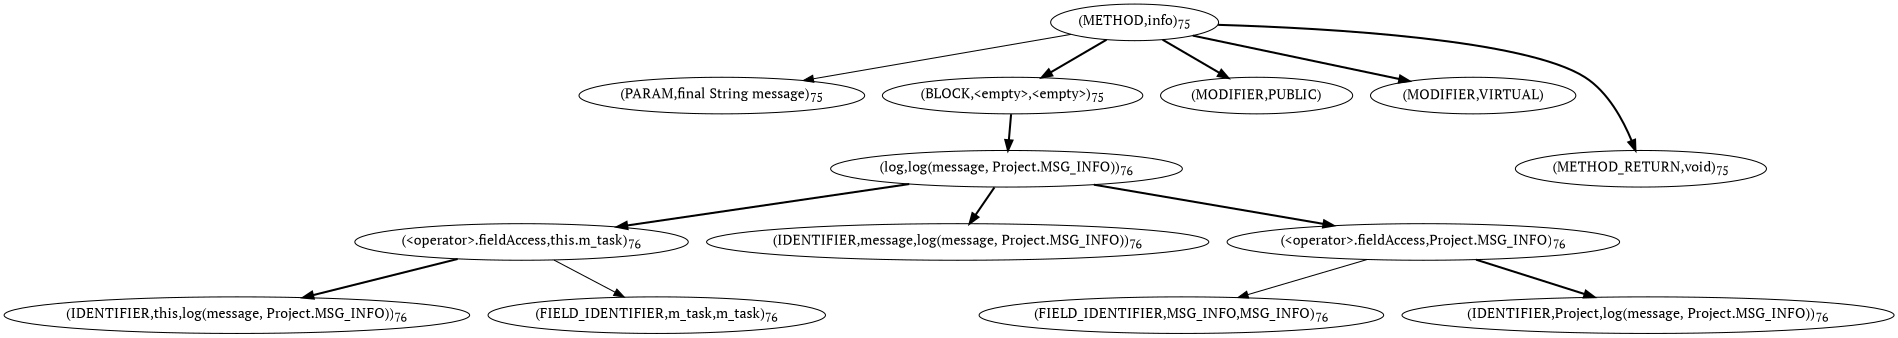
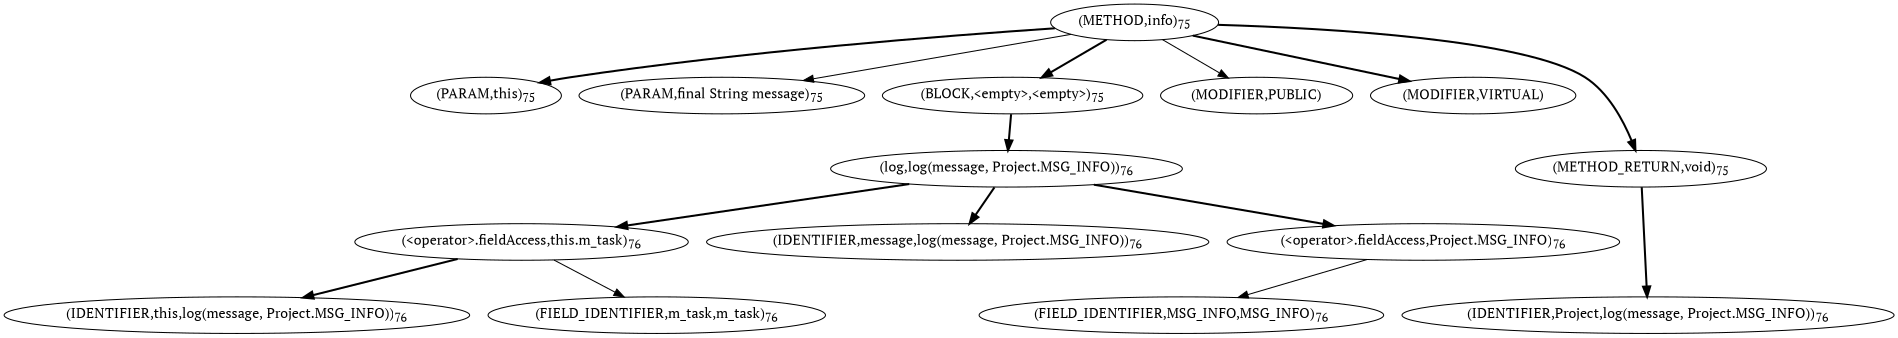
edge "(METHOD,info)" -> "(MODIFIER,PUBLIC)": style bold -> solid
node "(PARAM,this)": added
edge "(<operator>.fieldAccess,Project.MSG_INFO)" -> "(IDENTIFIER,Project,log(message, Project.MSG_INFO))": now "(METHOD_RETURN,void)" -> "(IDENTIFIER,Project,log(message, Project.MSG_INFO))"
